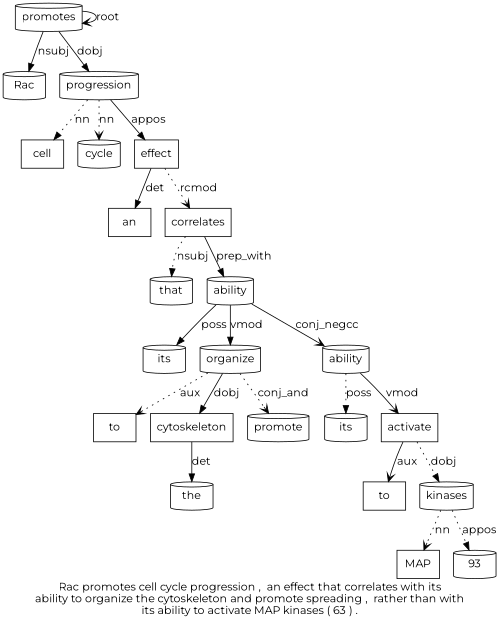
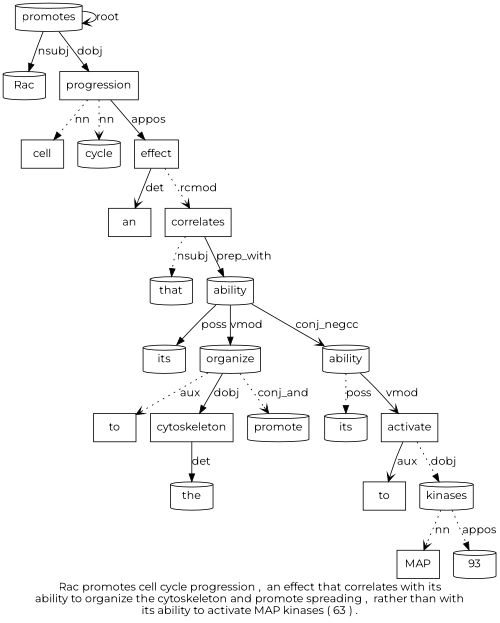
node "progression": shape cylinder -> box
edge "effect" -> "an": arrowhead normal -> vee
